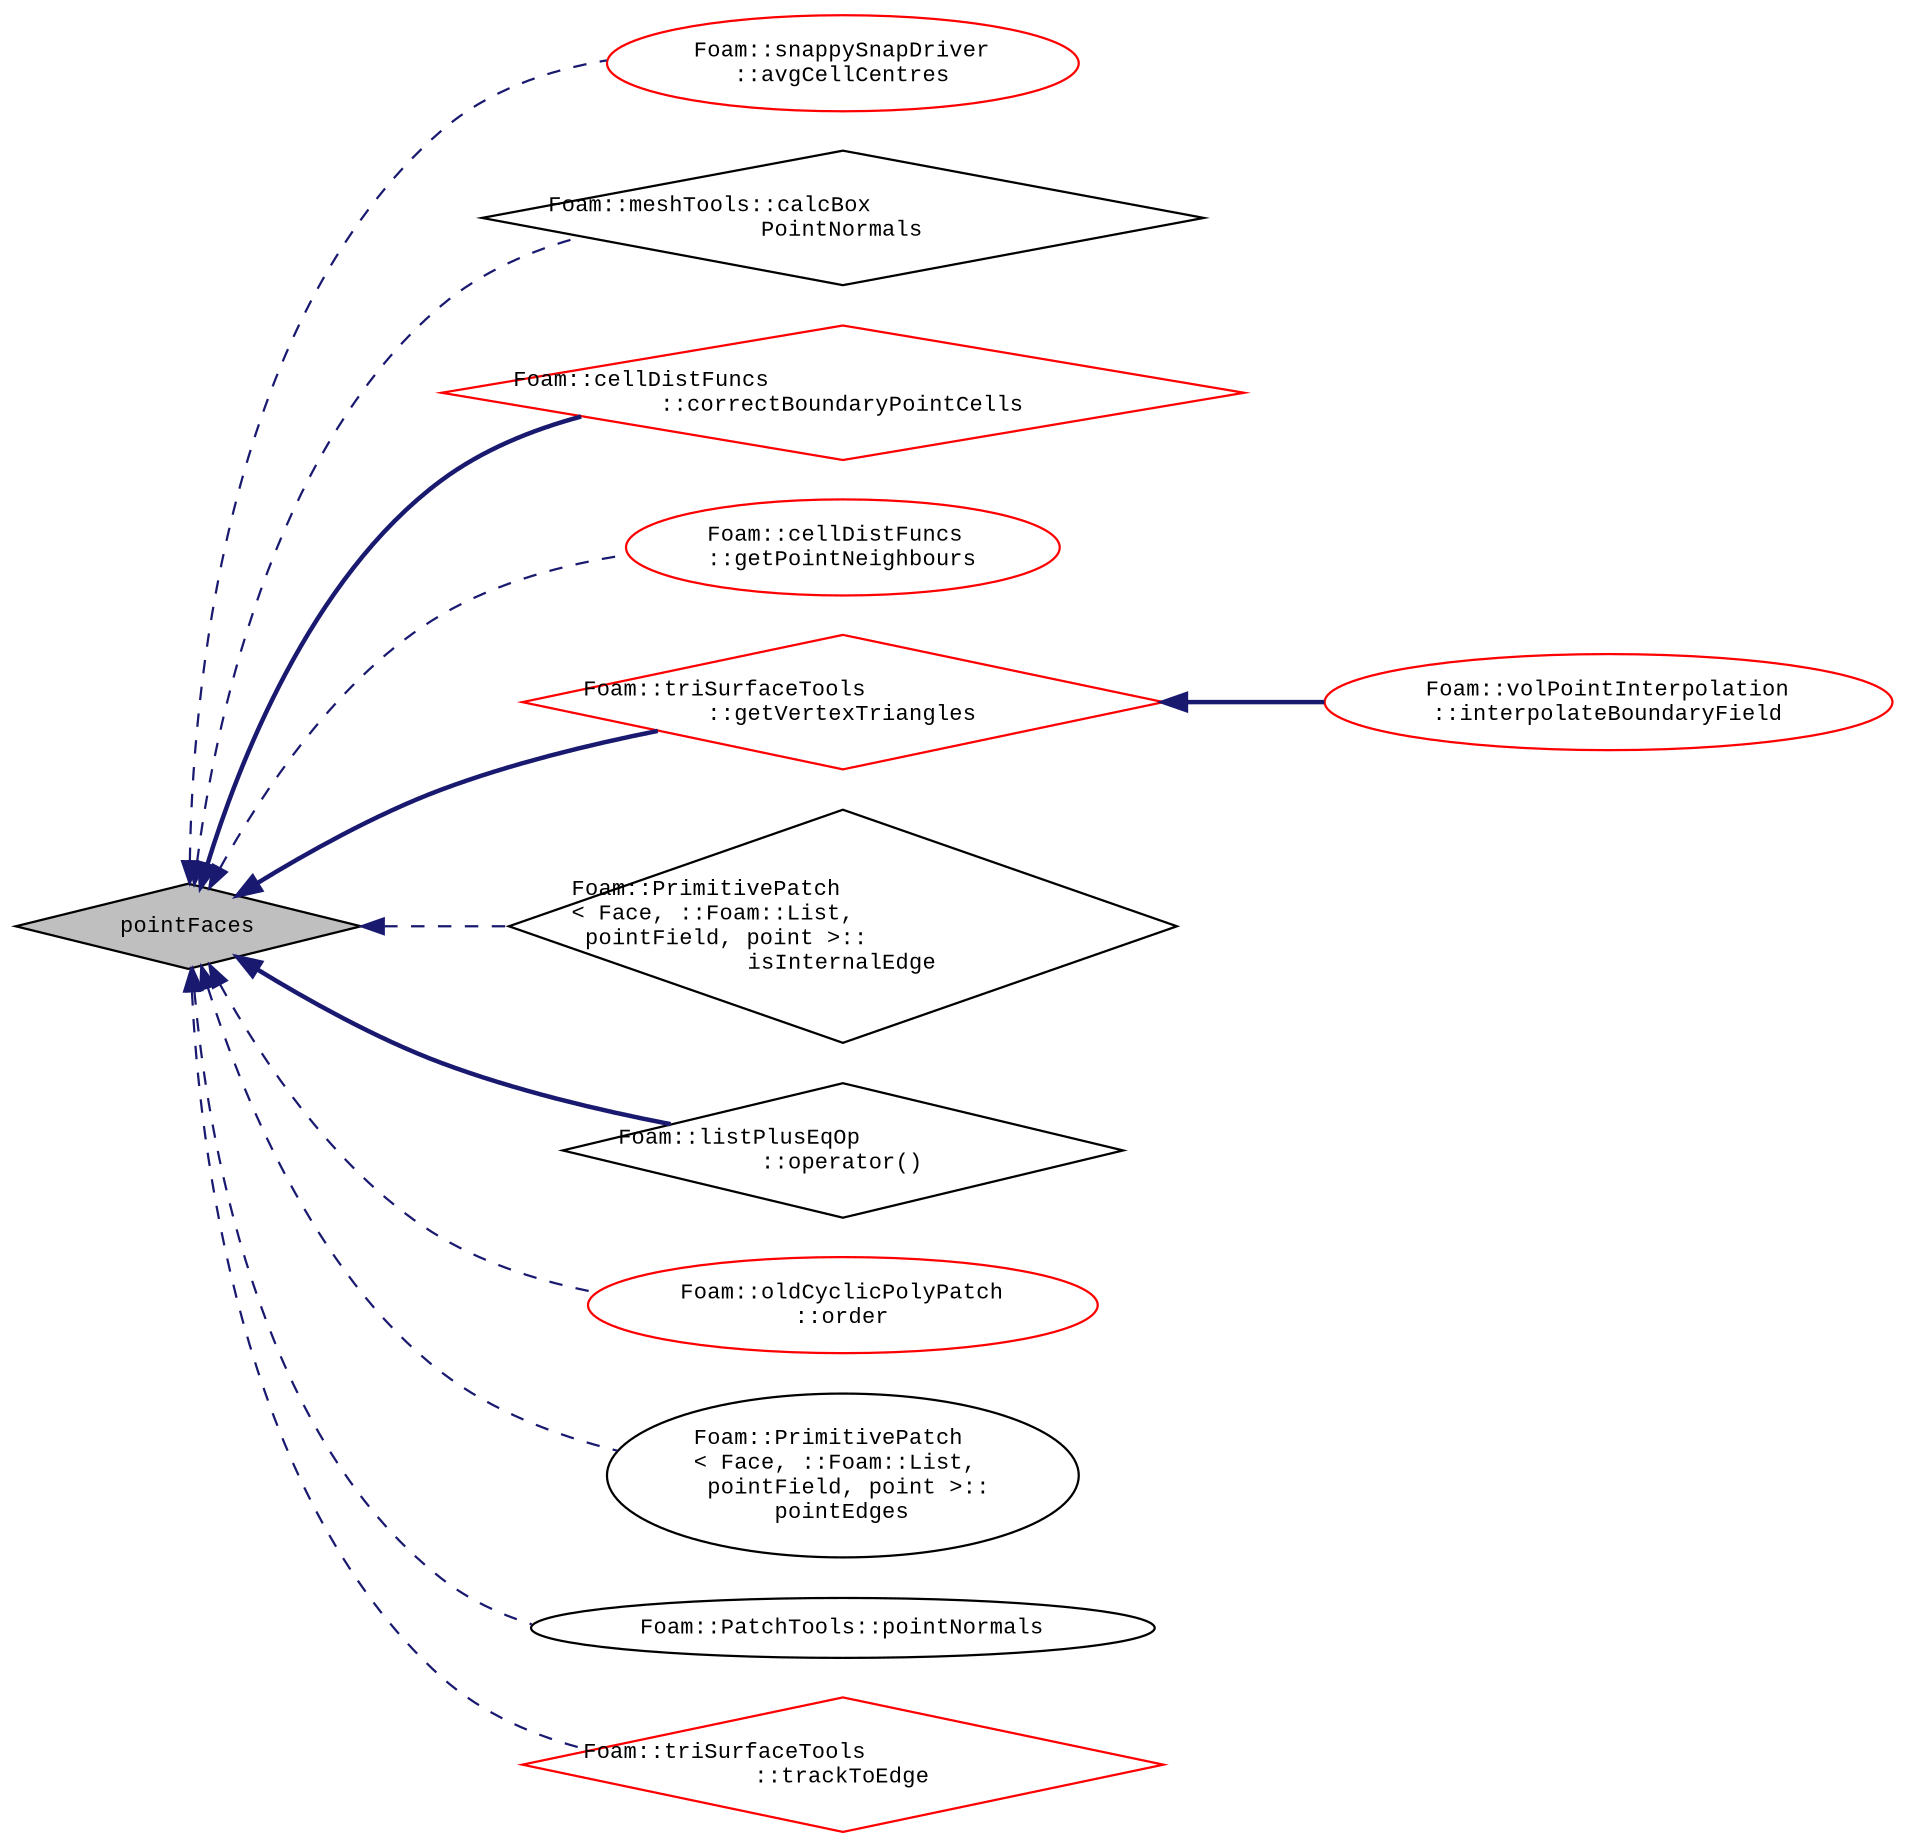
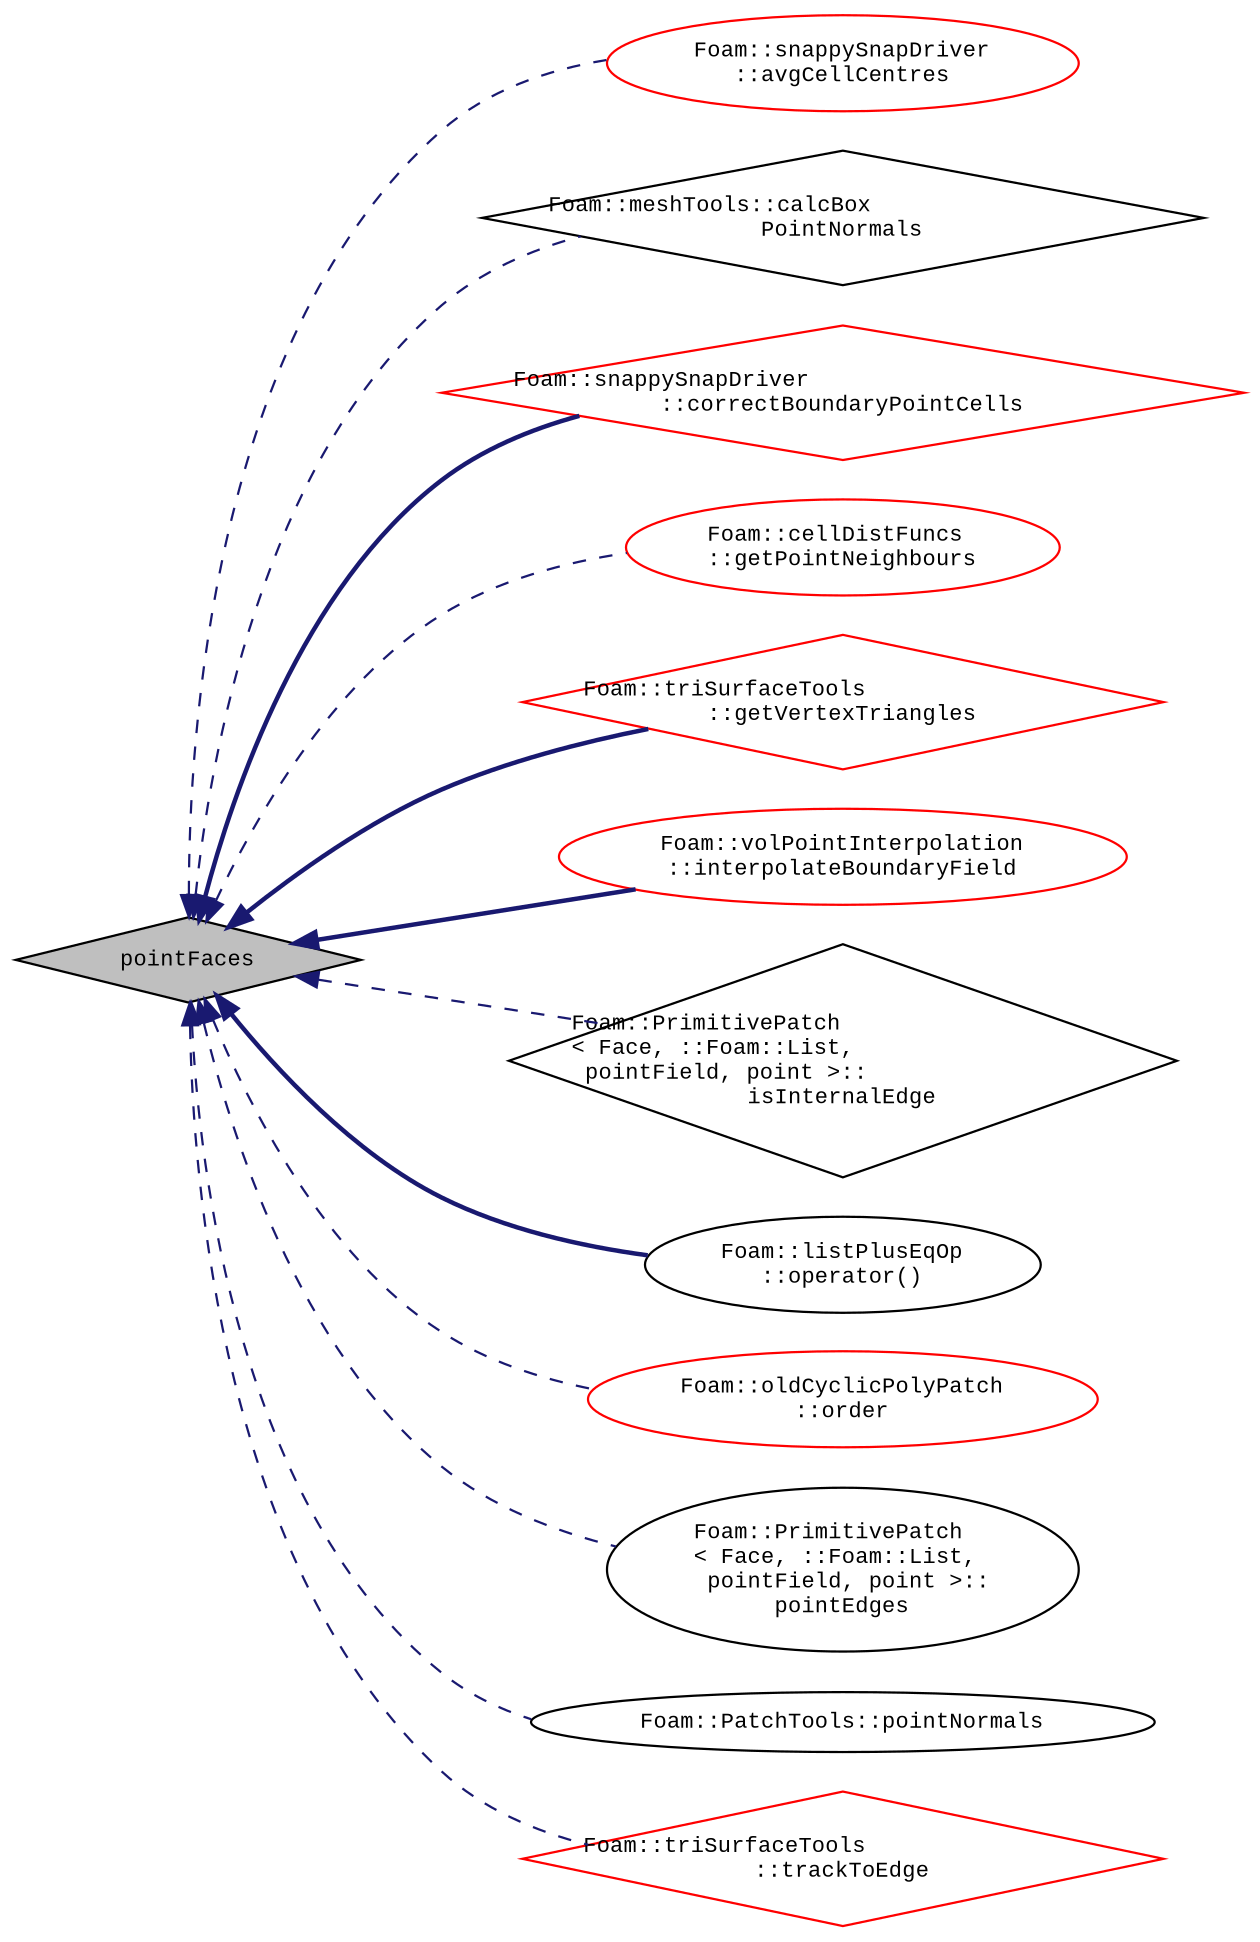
node "Foam::cellDistFuncs ::correctBoundaryPointCells": label "Foam::cellDistFuncs ::correctBoundaryPointCells" -> "Foam::snappySnapDriver ::correctBoundaryPointCells"
edge "Foam::volPointInterpolation ::interpolateBoundaryField" -> "Foam::triSurfaceTools ::getVertexTriangles": now "Foam::volPointInterpolation ::interpolateBoundaryField" -> "pointFaces"
node "Foam::listPlusEqOp ::operator()": shape diamond -> ellipse
